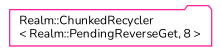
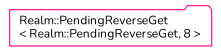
node "Realm::ChunkedRecycler < Realm::PendingReverseGet, 8 >": label "Realm::ChunkedRecycler < Realm::PendingReverseGet, 8 >" -> "Realm::PendingReverseGet < Realm::PendingReverseGet, 8 >"
